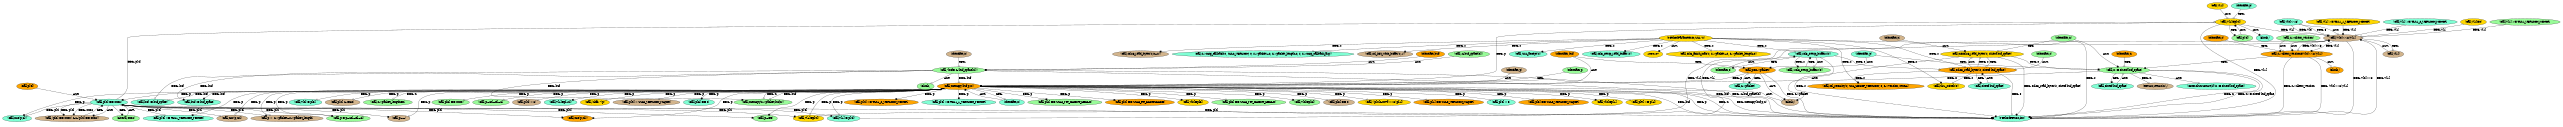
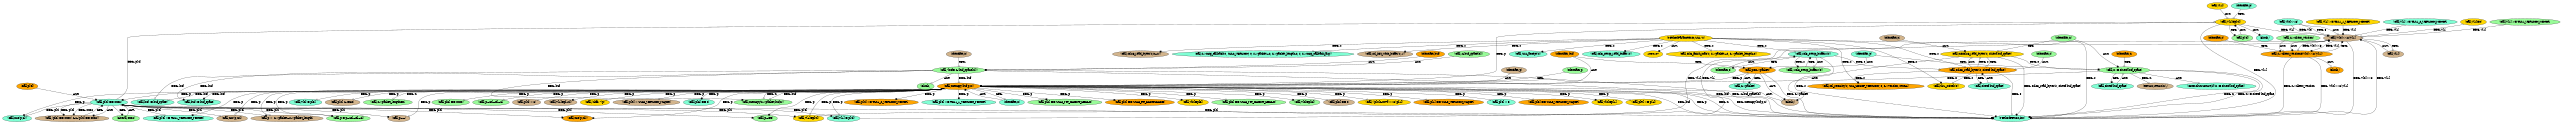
edge "(Call,s->client_version=(v[0]<<8)|v[1])" -> "(Call,n != sizeof buf_space)": now "(Call,s->client_version=(v[0]<<8)|v[1])" -> "(Call,(v[0]<<8)|v[1])"
node "(Call,v[1]=p[10])": fillcolor aquamarine -> tan
